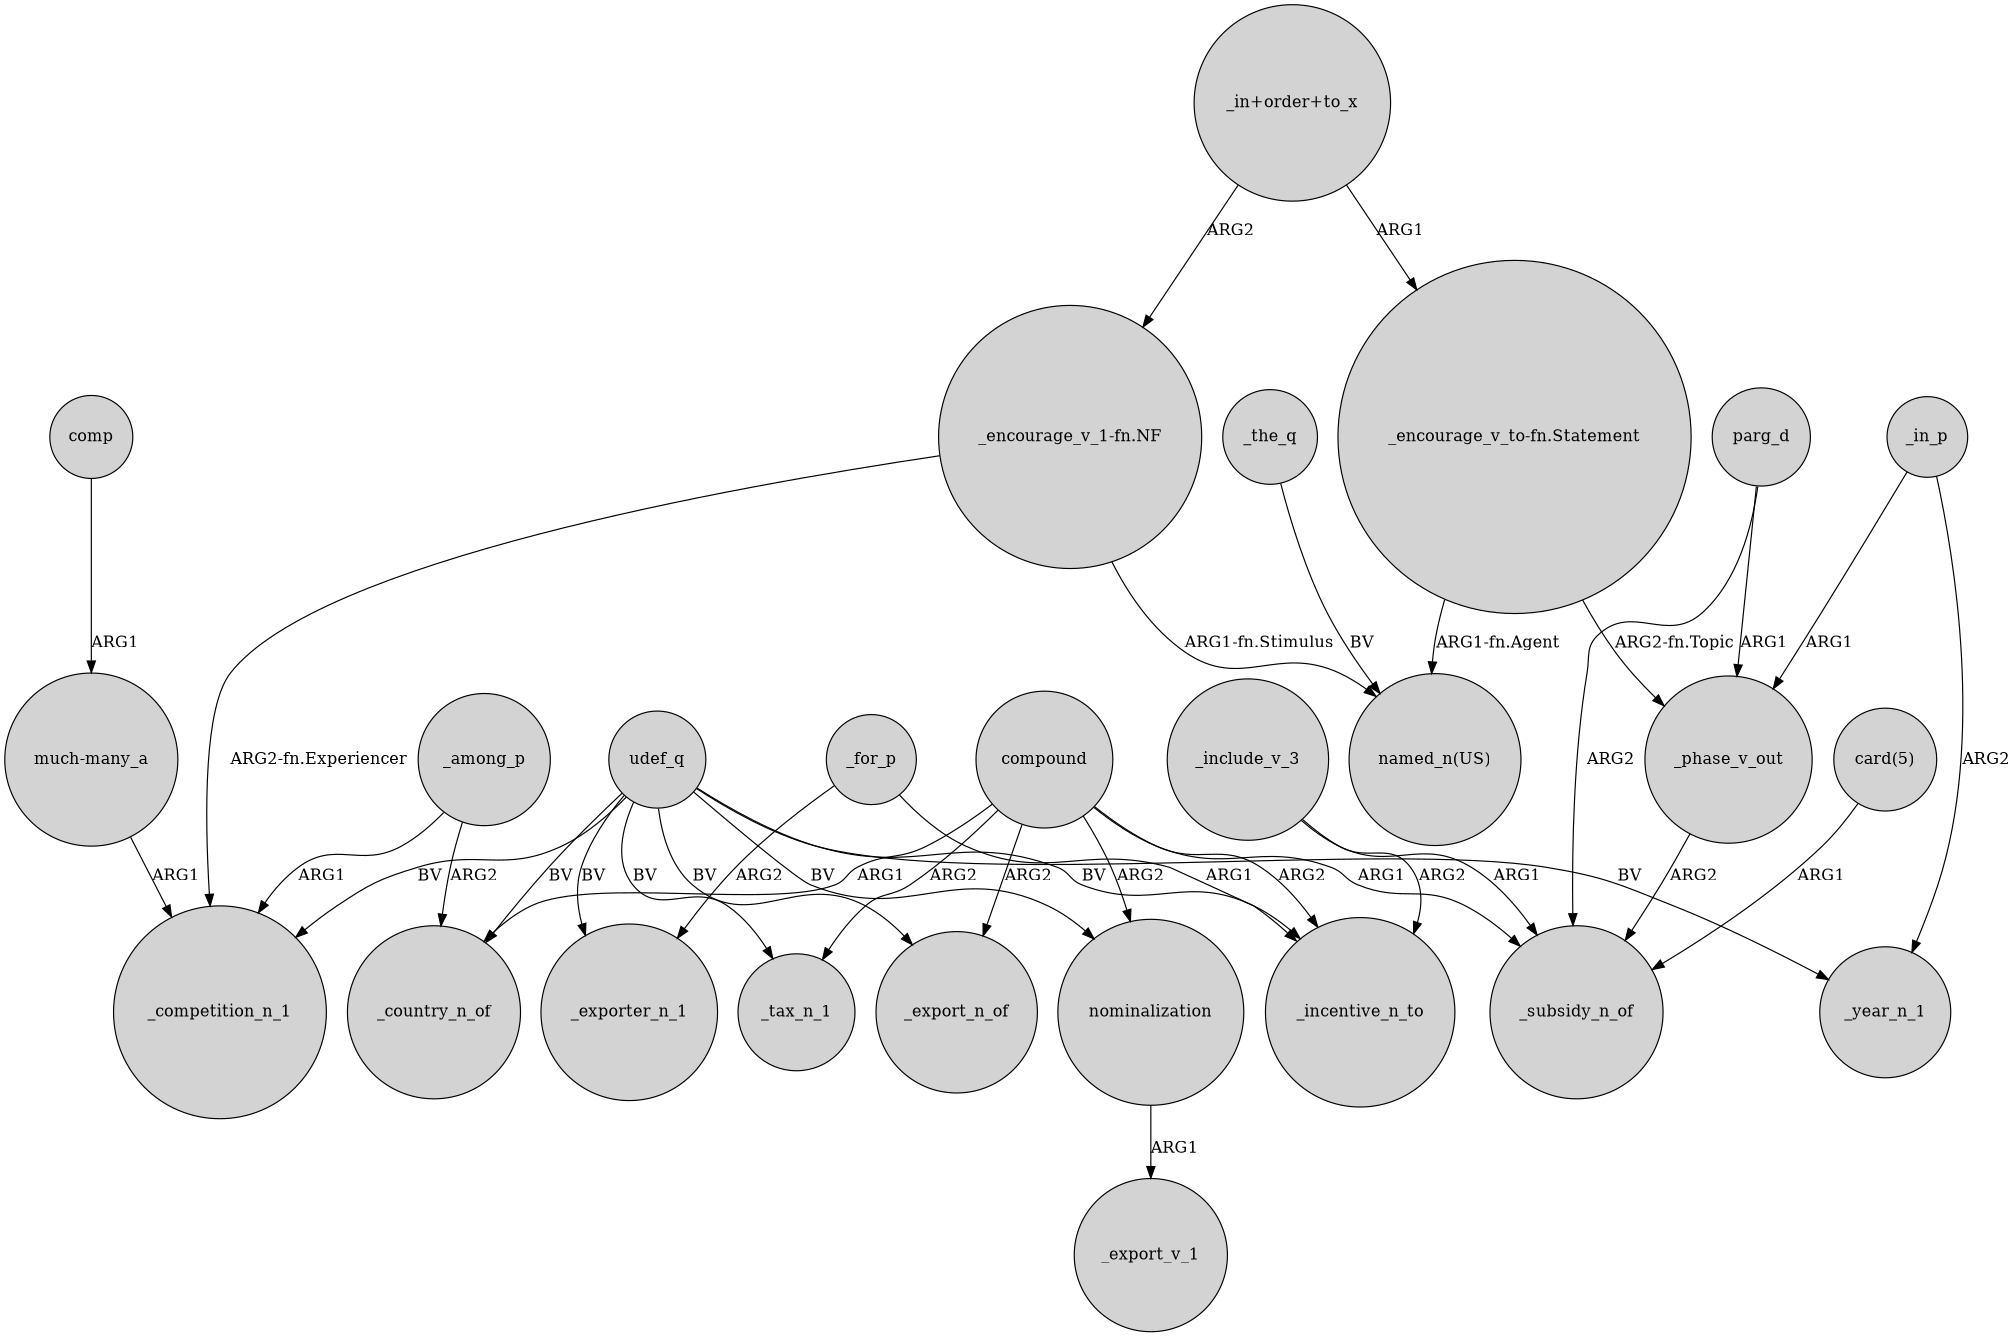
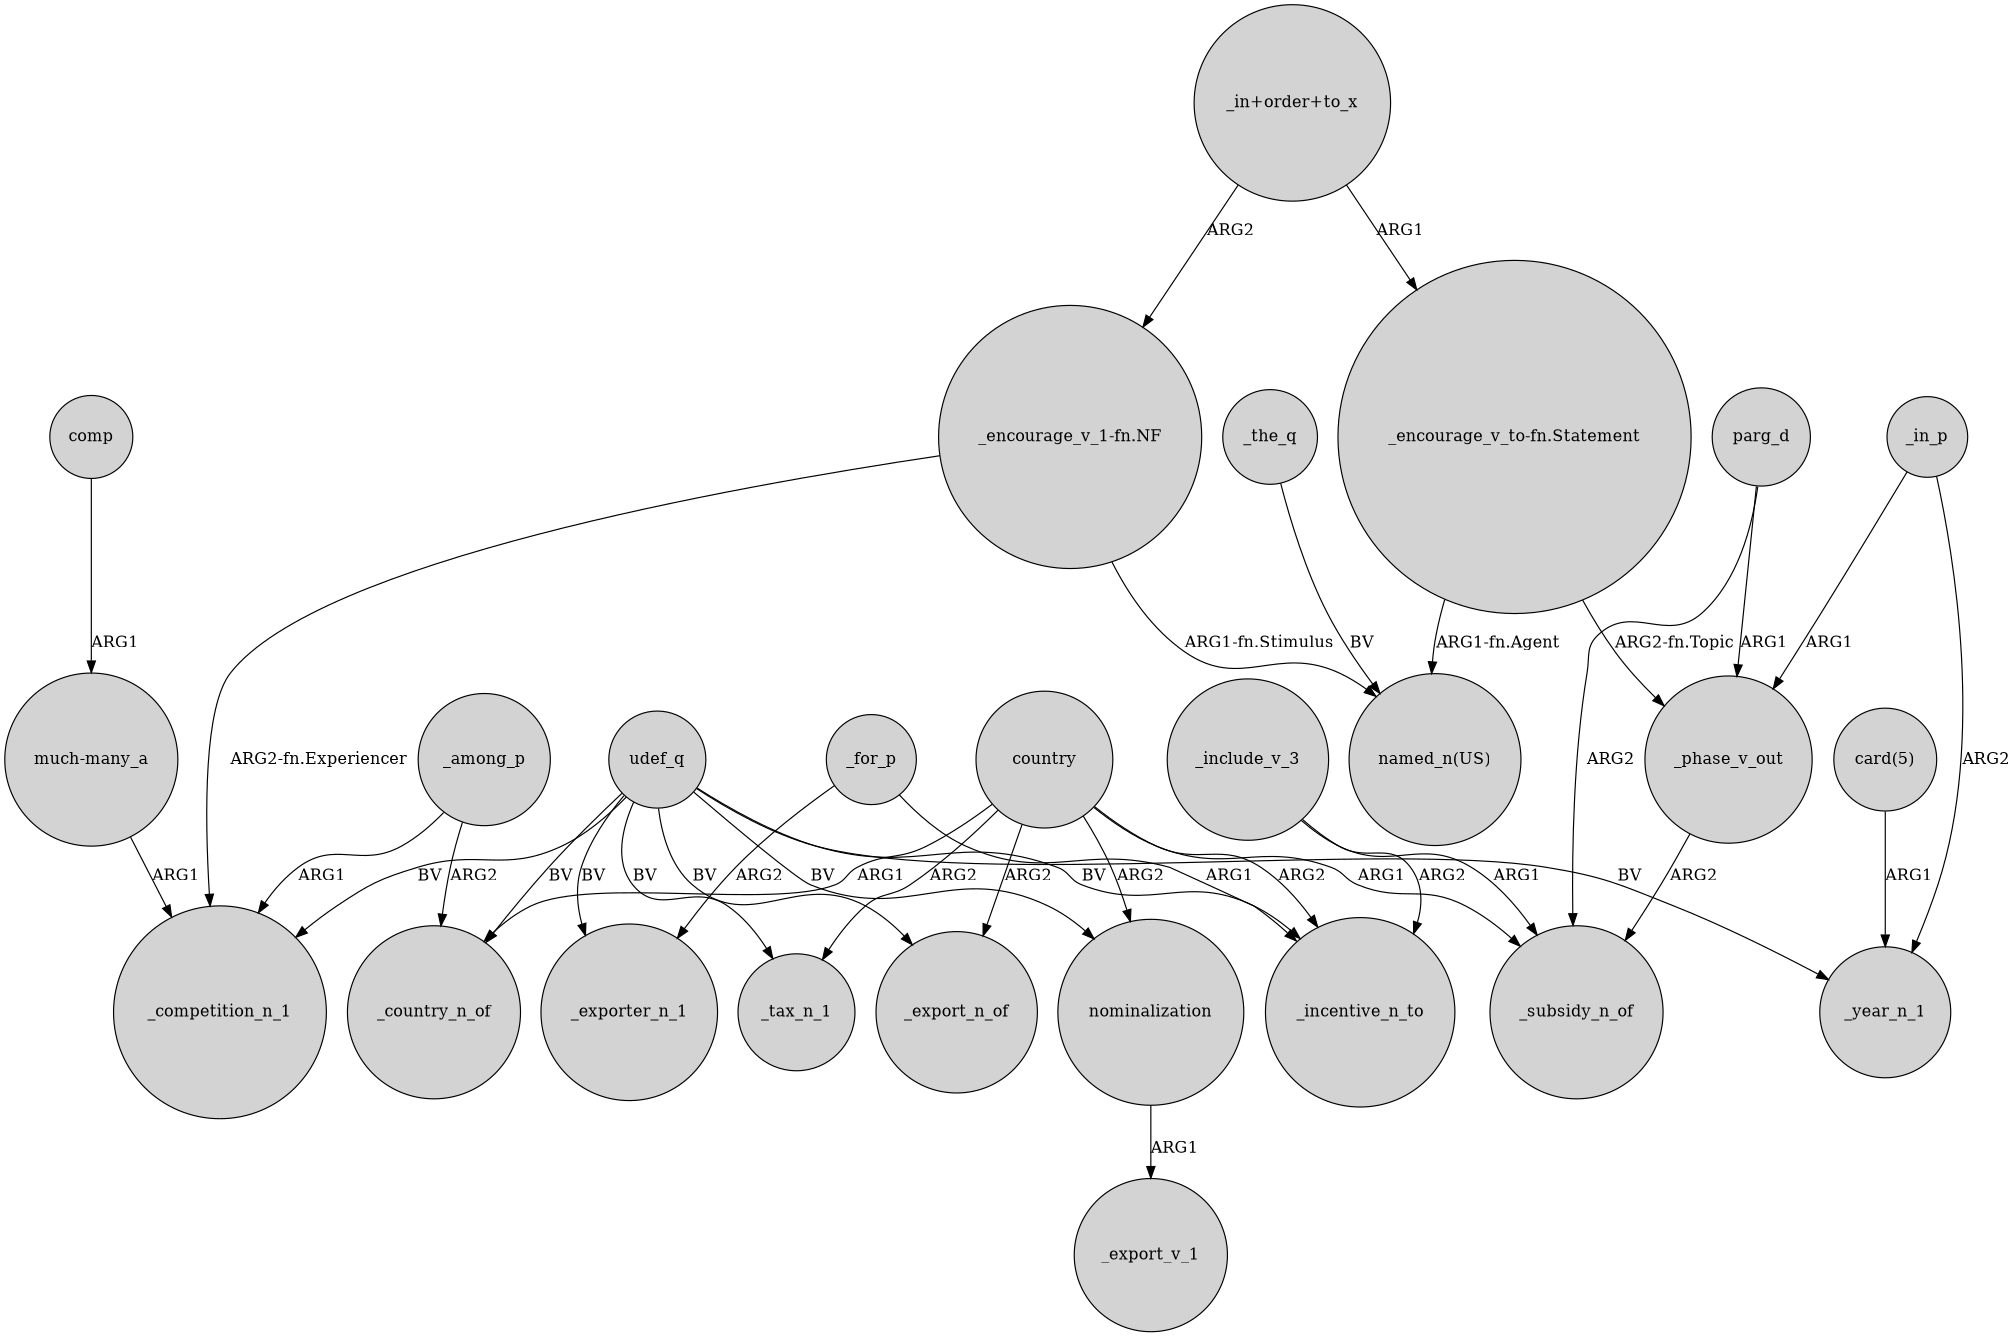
node "compound": label "compound" -> "country"
edge "card(5)" -> "_subsidy_n_of": now "card(5)" -> "_year_n_1"
